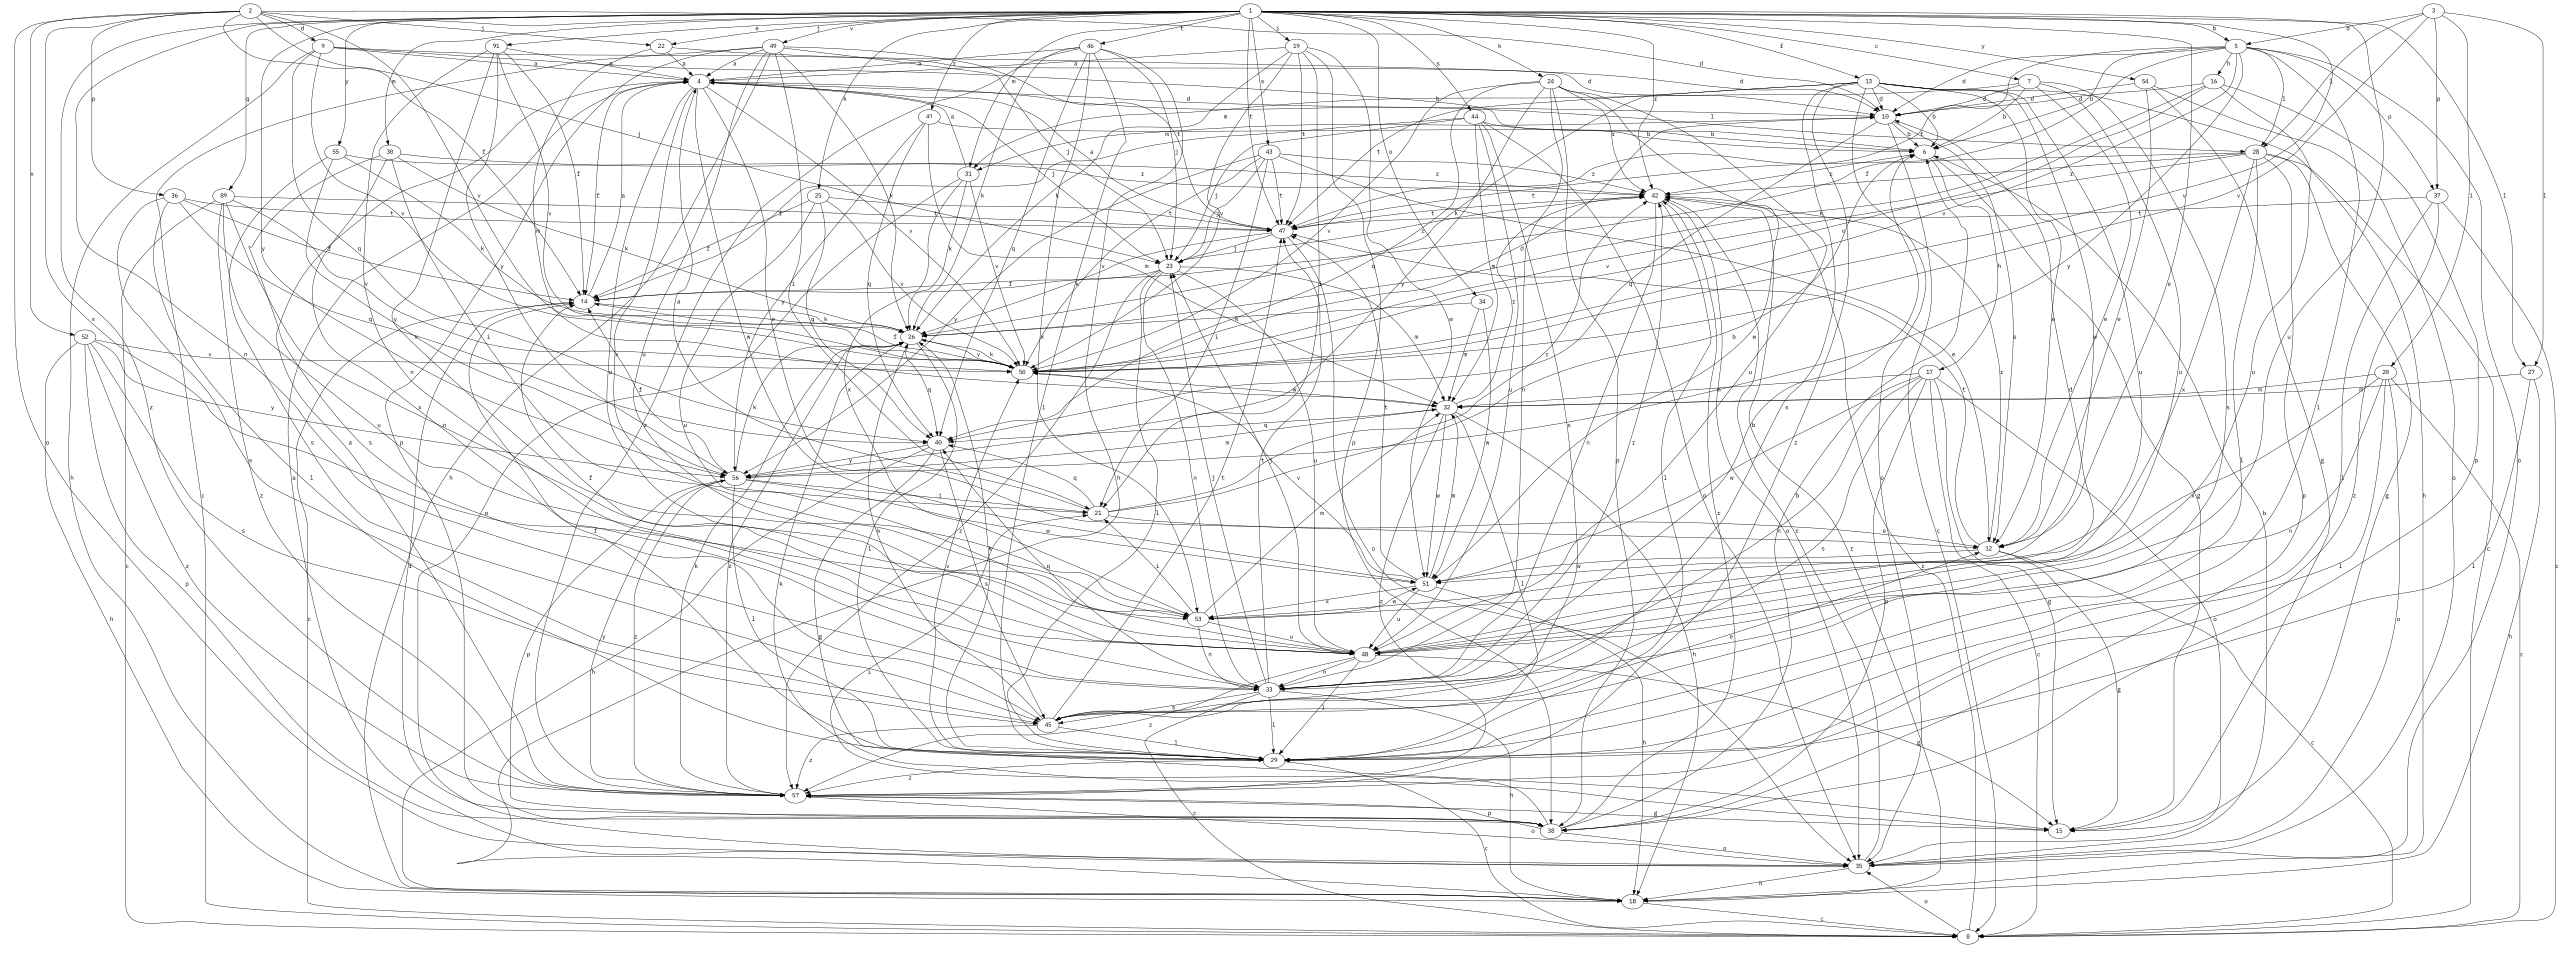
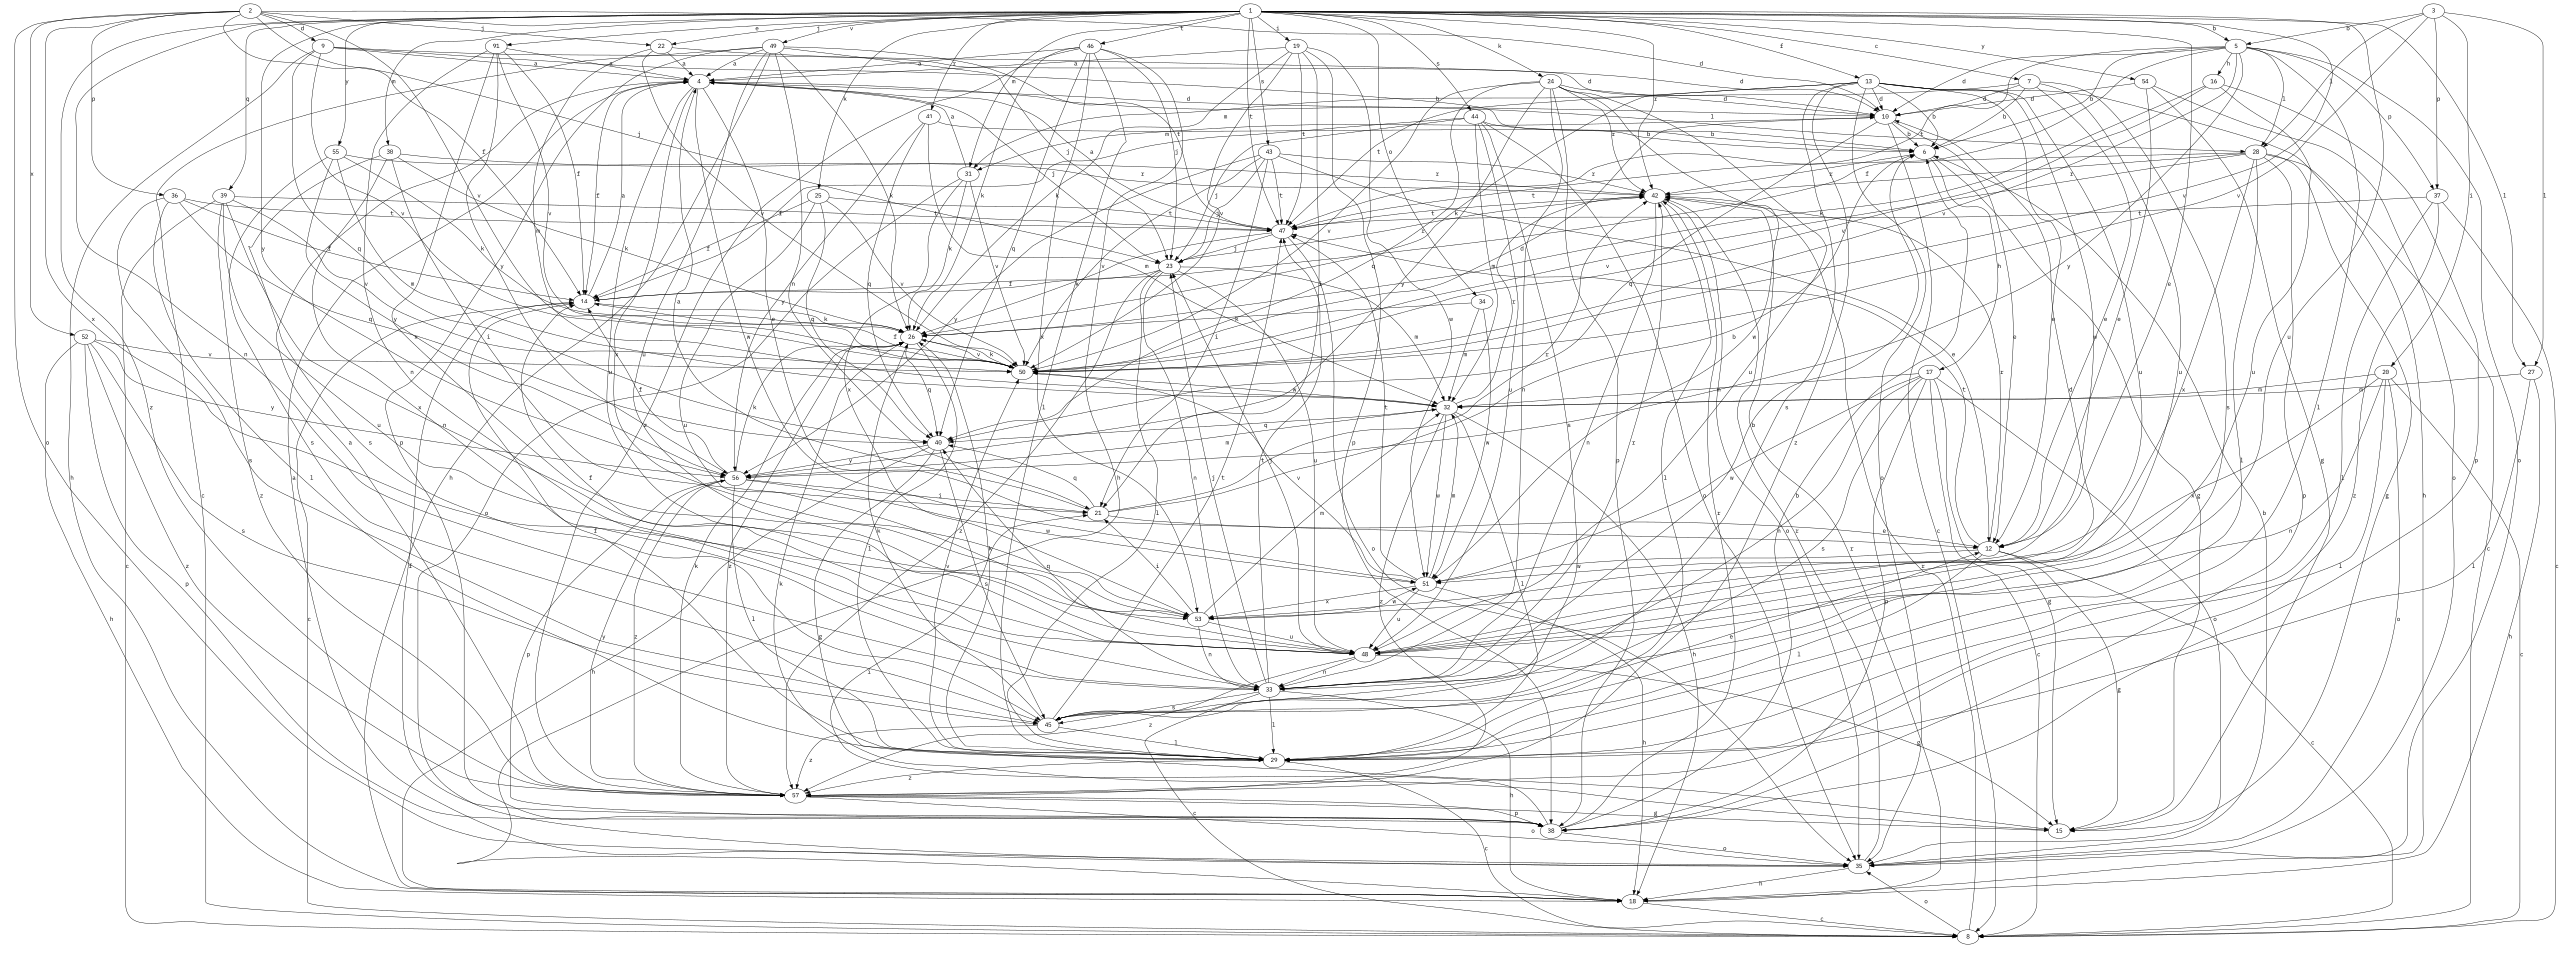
edge "16" -> "10": now "24" -> "10"
node "89": label "89" -> "39"
edge "4" -> "50": now "22" -> "50"
edge "49" -> "21": label "i" -> "n"
edge "55" -> "32": added, label "m"
edge "48" -> "29": now "12" -> "29"
edge "38" -> "57": reversed
